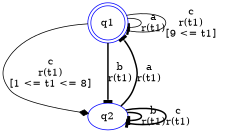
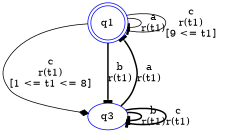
node "q2": label "q2" -> "q3"
